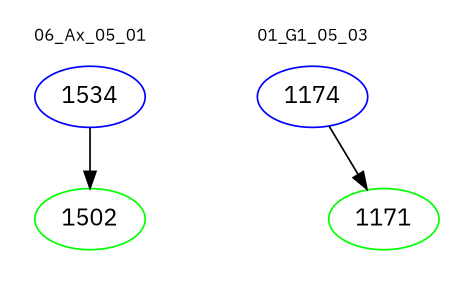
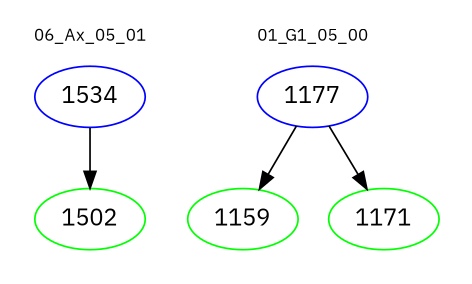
cluster "01_G1_05_03": label "01_G1_05_03" -> "01_G1_05_00"
node "1174": label "1174" -> "1177"
node "1159": added
